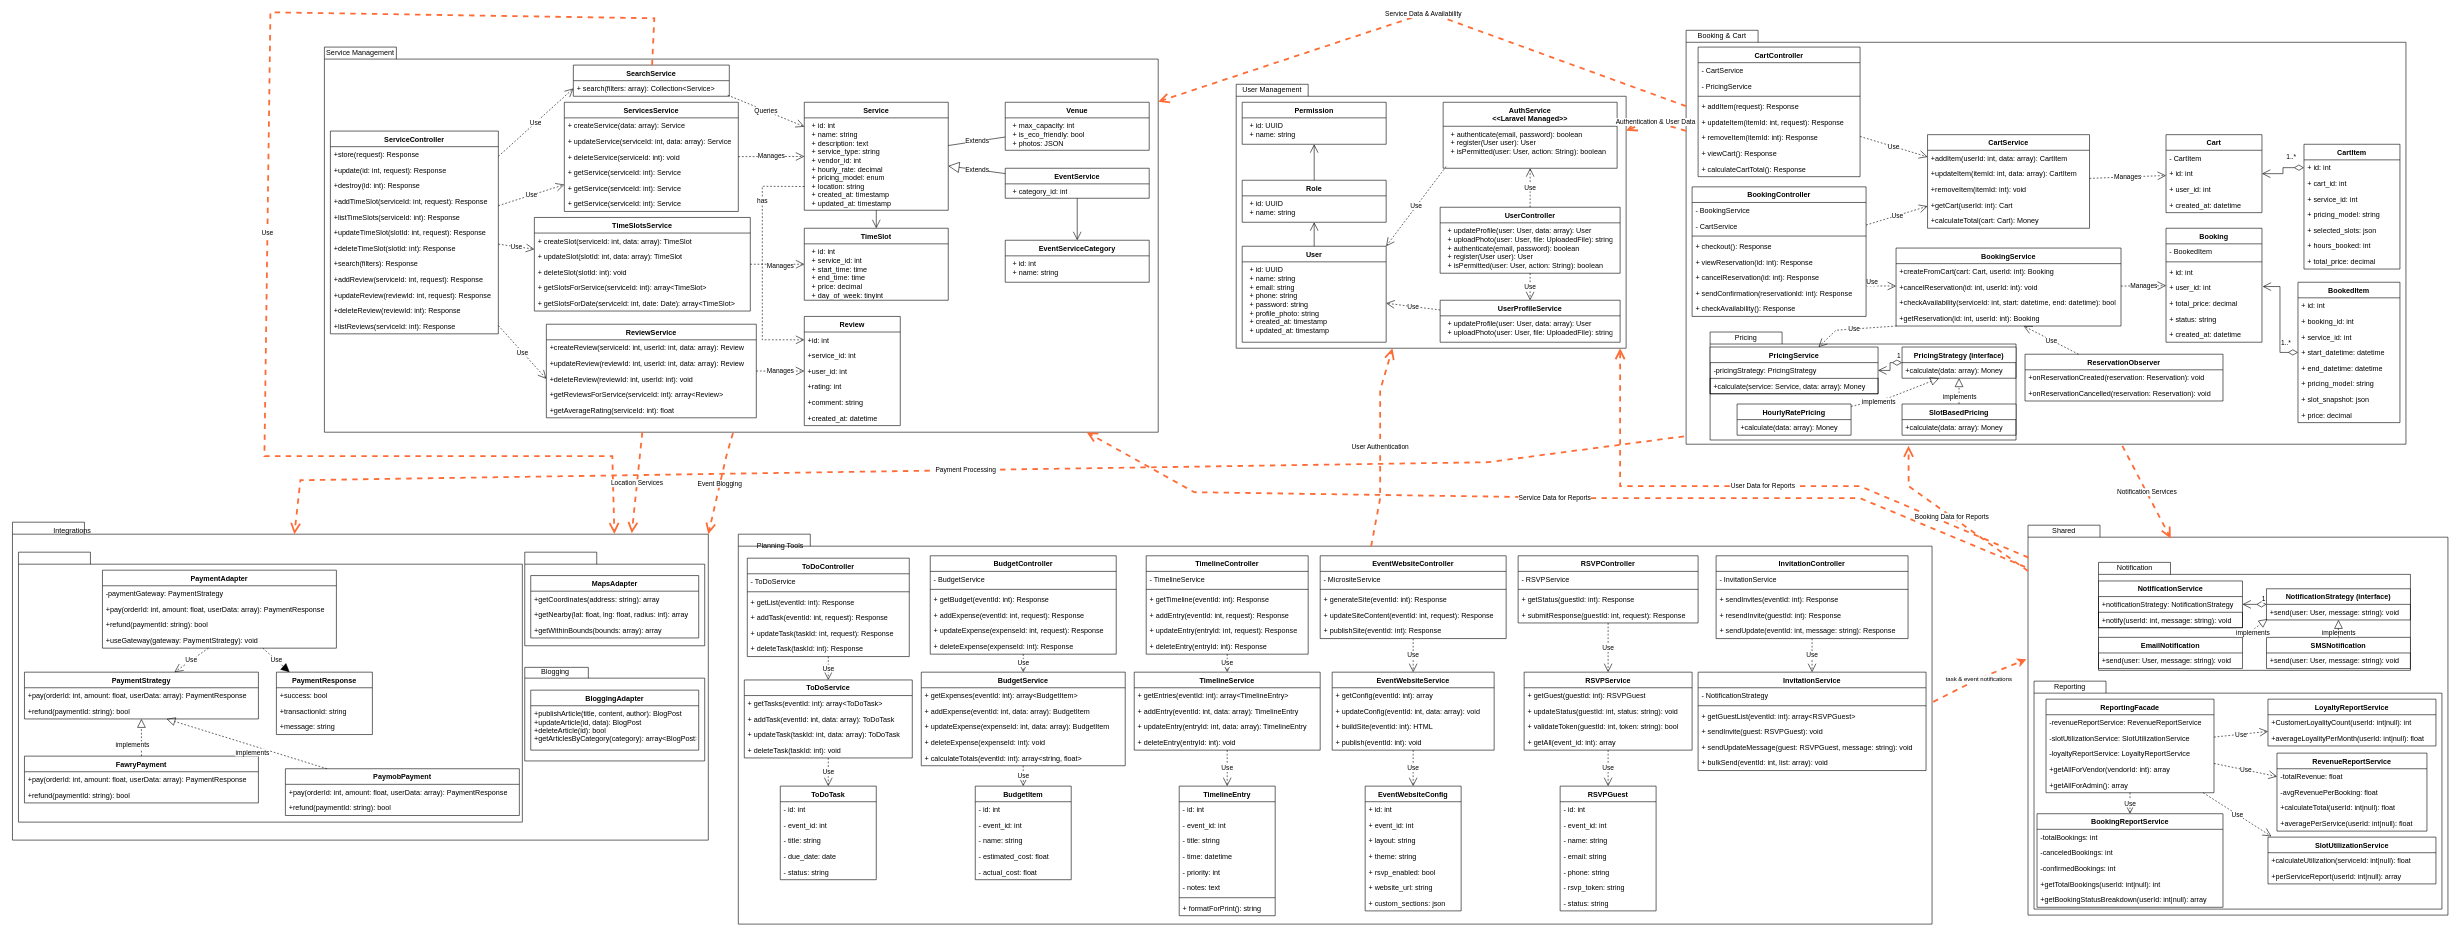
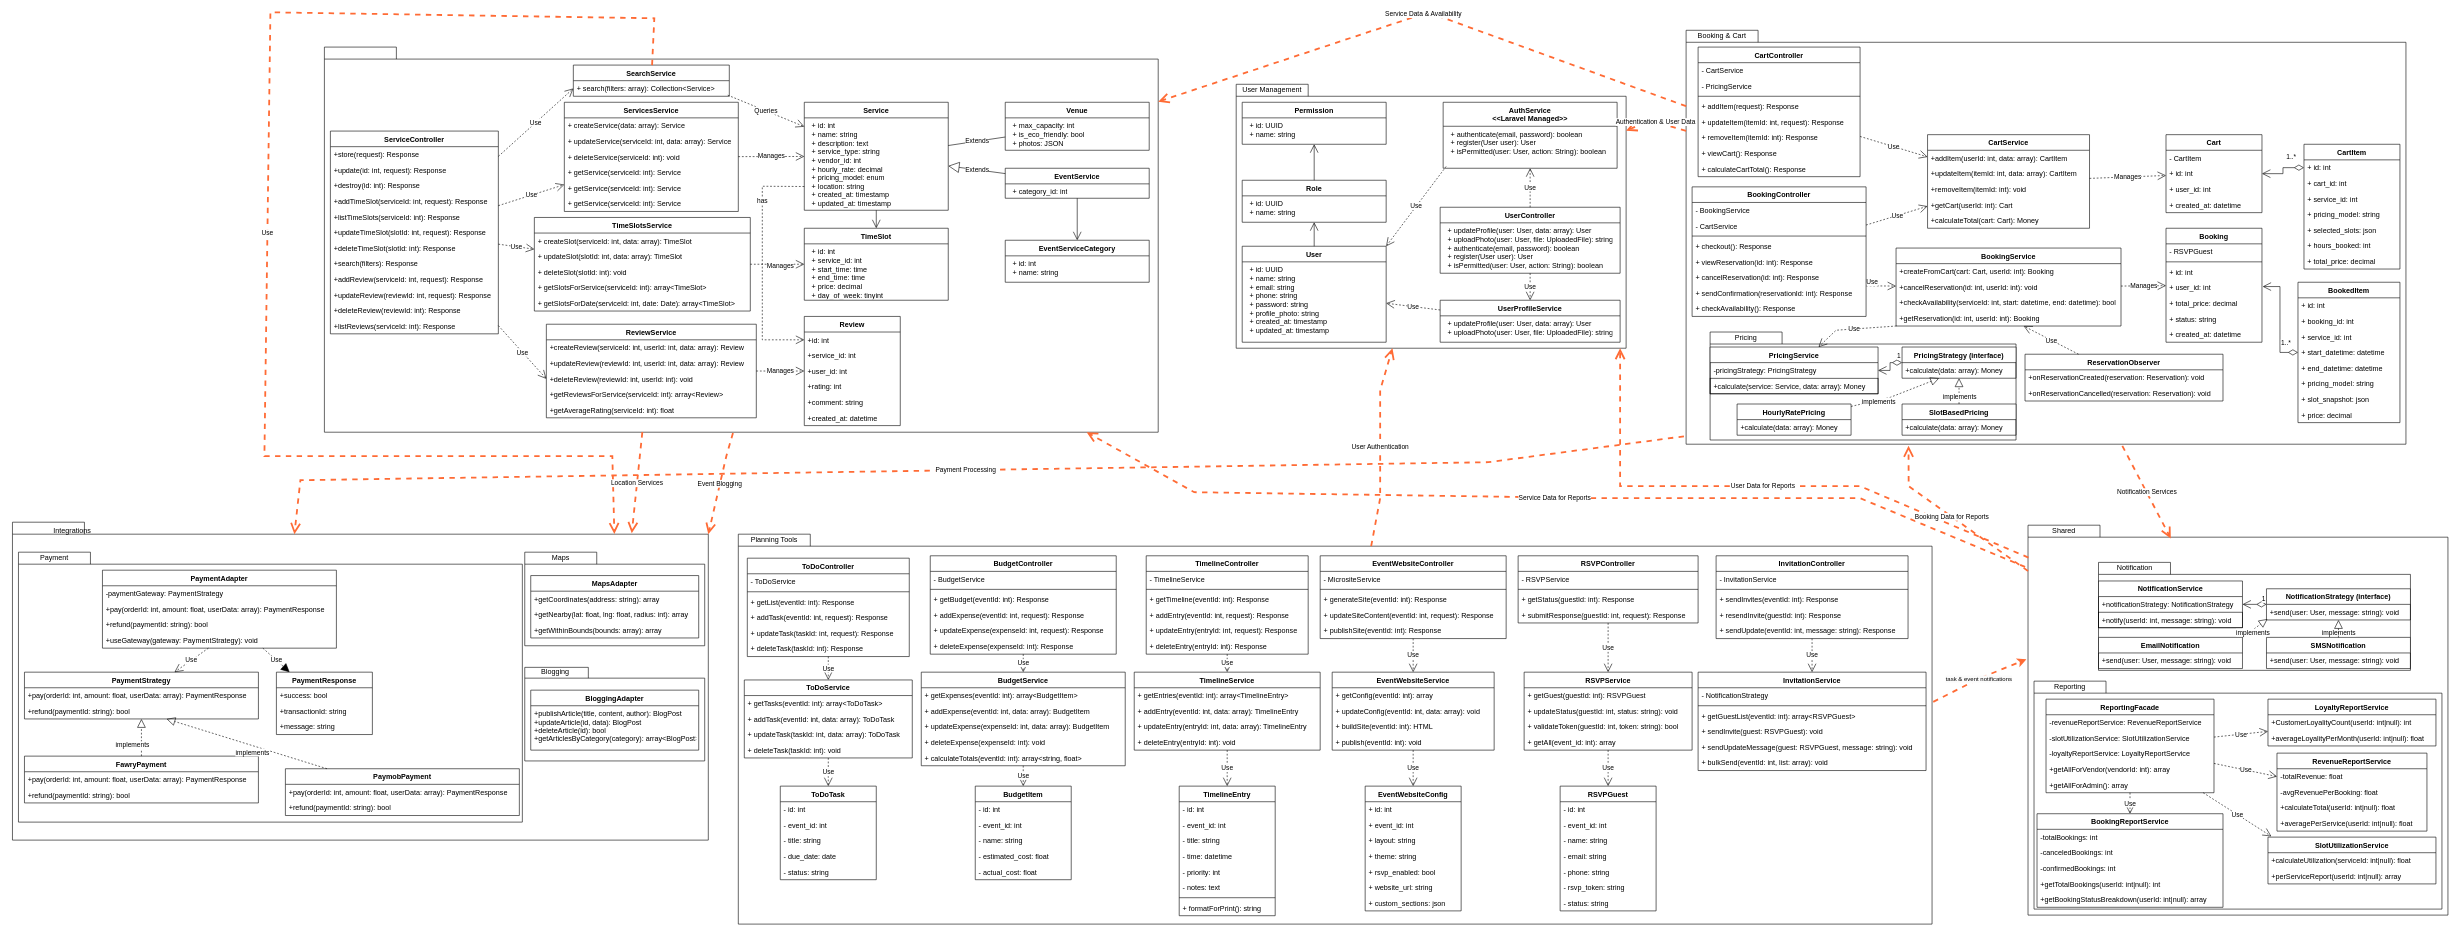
node "Service Management": removed
node "- BookedItem": label "- BookedItem" -> "- RSVPGuest"
node "Planning Tools": moved (780, 546) -> (774, 540)
node "Payment": added
node "Maps": added
